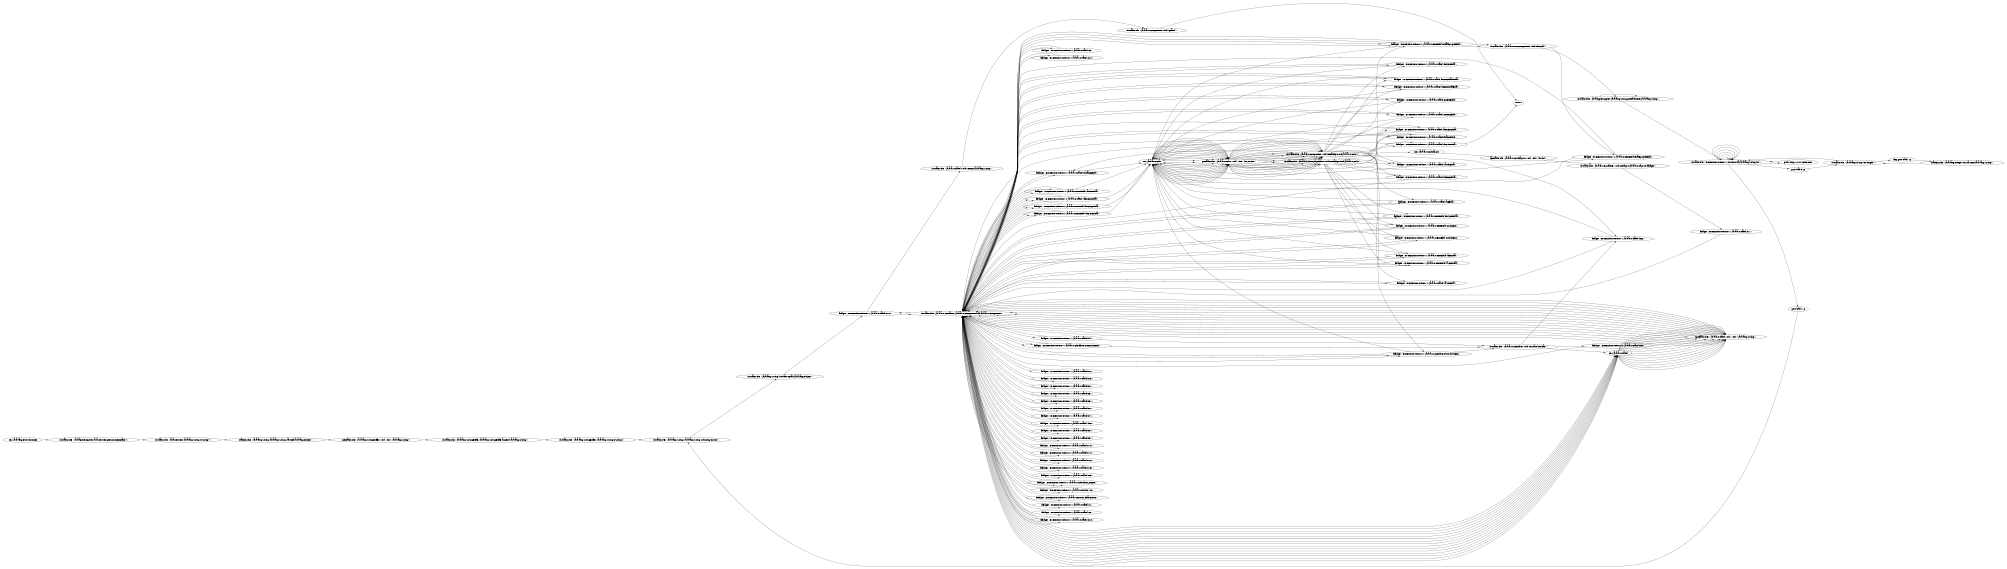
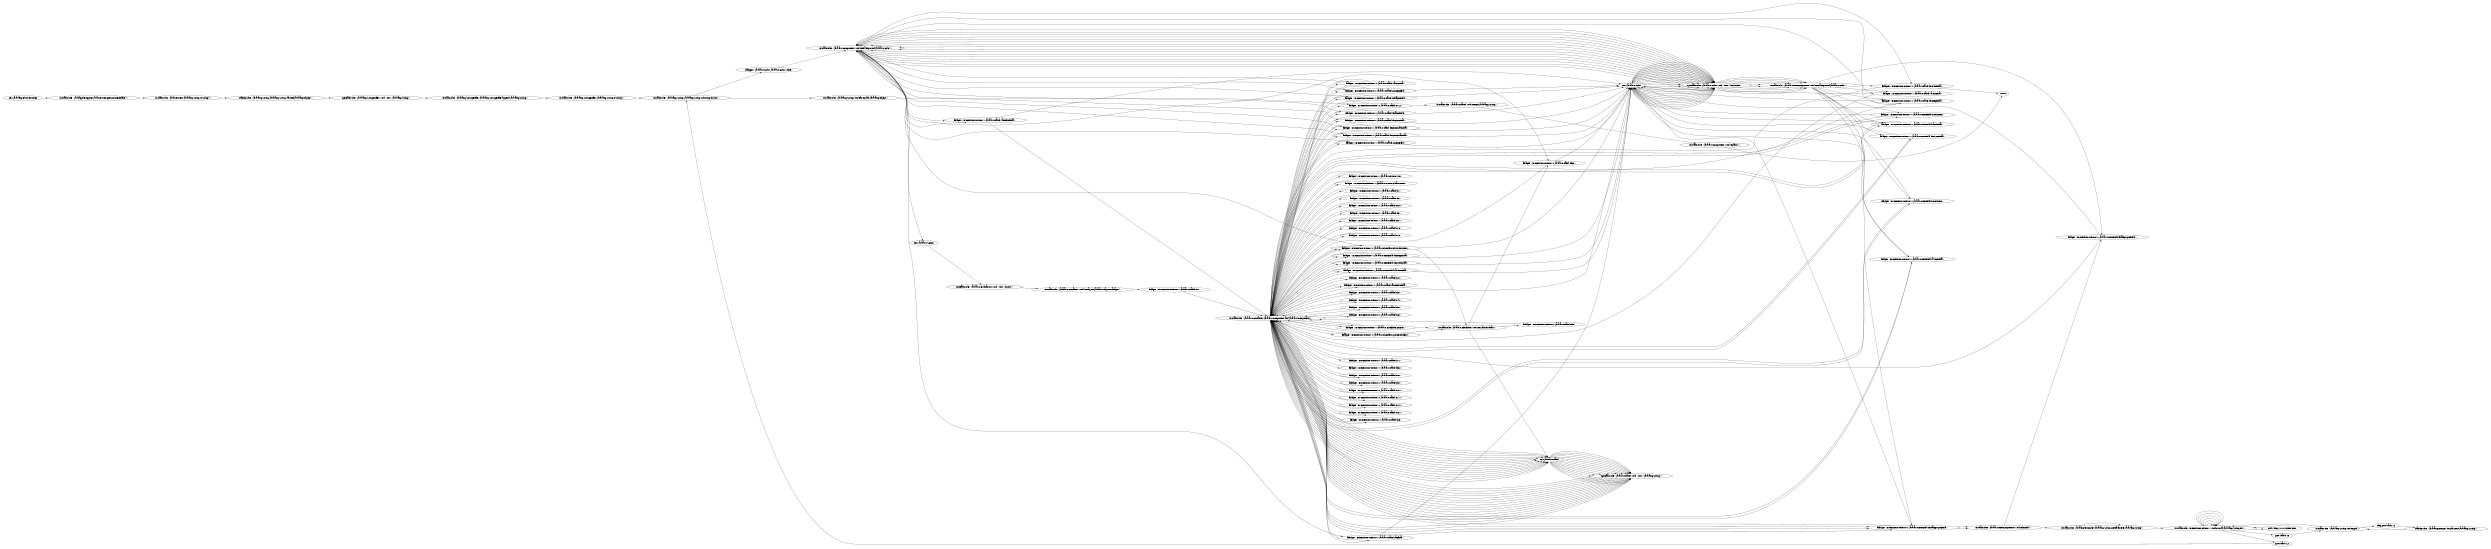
node "staticget <java.awt.Color: java.awt.Color white>": added
node "new java.awt.GridLayout": label "new java.awt.GridLayout" -> "new java.awt.SciAm"
edge "fieldget <PrecessionMotion071: java.awt.Label L41>" -> "virtualinvoke <java.awt.Checkbox: void setState(boolean)>": now "fieldget <PrecessionMotion071: java.awt.Checkbox pmBox>" -> "virtualinvoke <java.awt.Checkbox: void setState(boolean)>"
